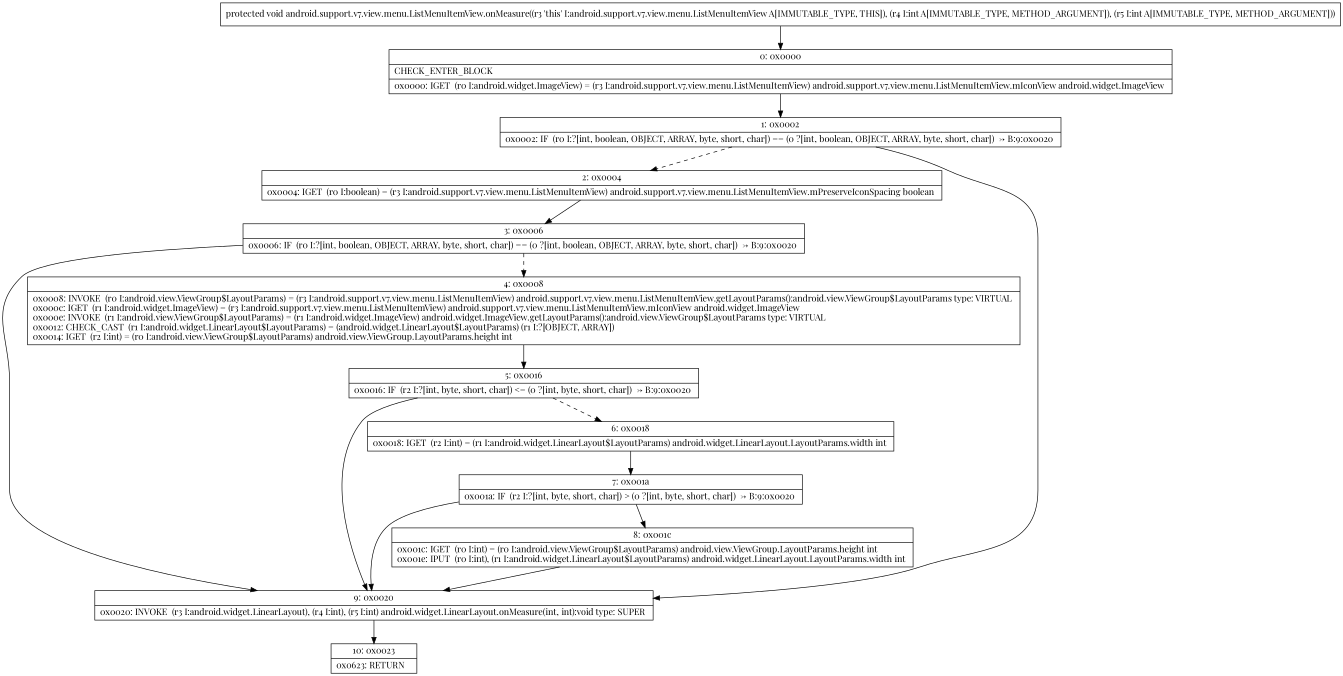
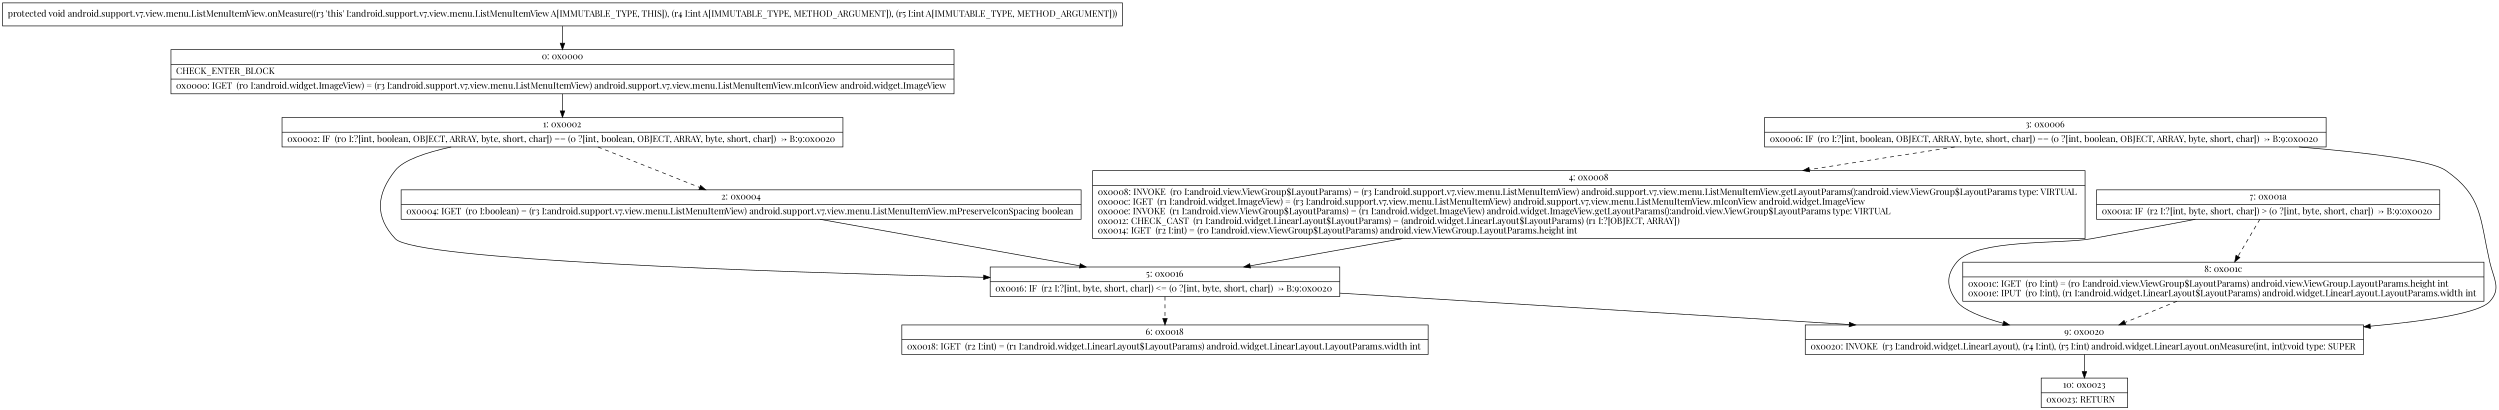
edge "2: 0x0004" -> "3: 0x0006": now "2: 0x0004" -> "5: 0x0016"
edge "6: 0x0018" -> "7: 0x001a": removed
edge "1: 0x0002" -> "9: 0x0020": now "1: 0x0002" -> "5: 0x0016"
edge "7: 0x001a" -> "8: 0x001c": style solid -> dashed
edge "8: 0x001c" -> "9: 0x0020": style solid -> dashed
node "10: 0x0023": text "0x0623: RETURN" -> "0x0023: RETURN"
